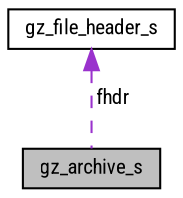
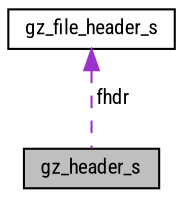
node "gz_archive_s": label "gz_archive_s" -> "gz_header_s"
